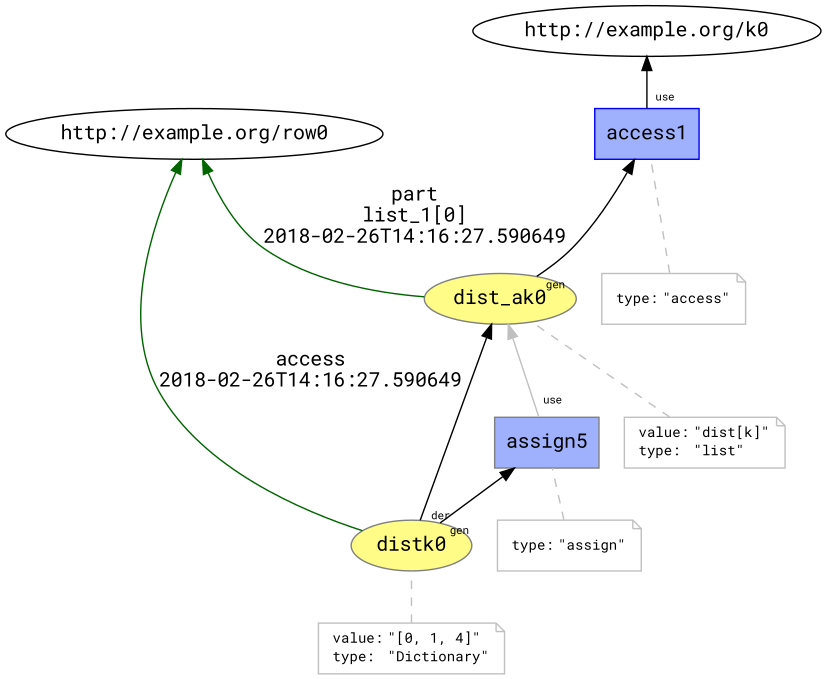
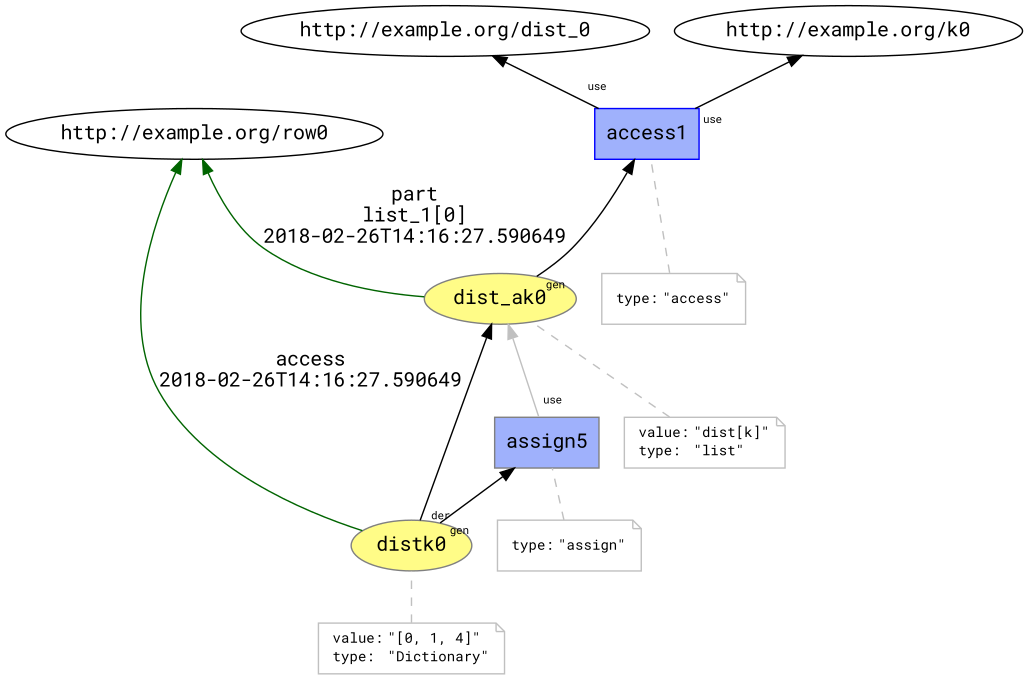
node "http://example.org/dist_0": added
